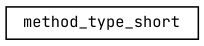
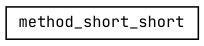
node "method_type_short": label "method_type_short" -> "method_short_short"
